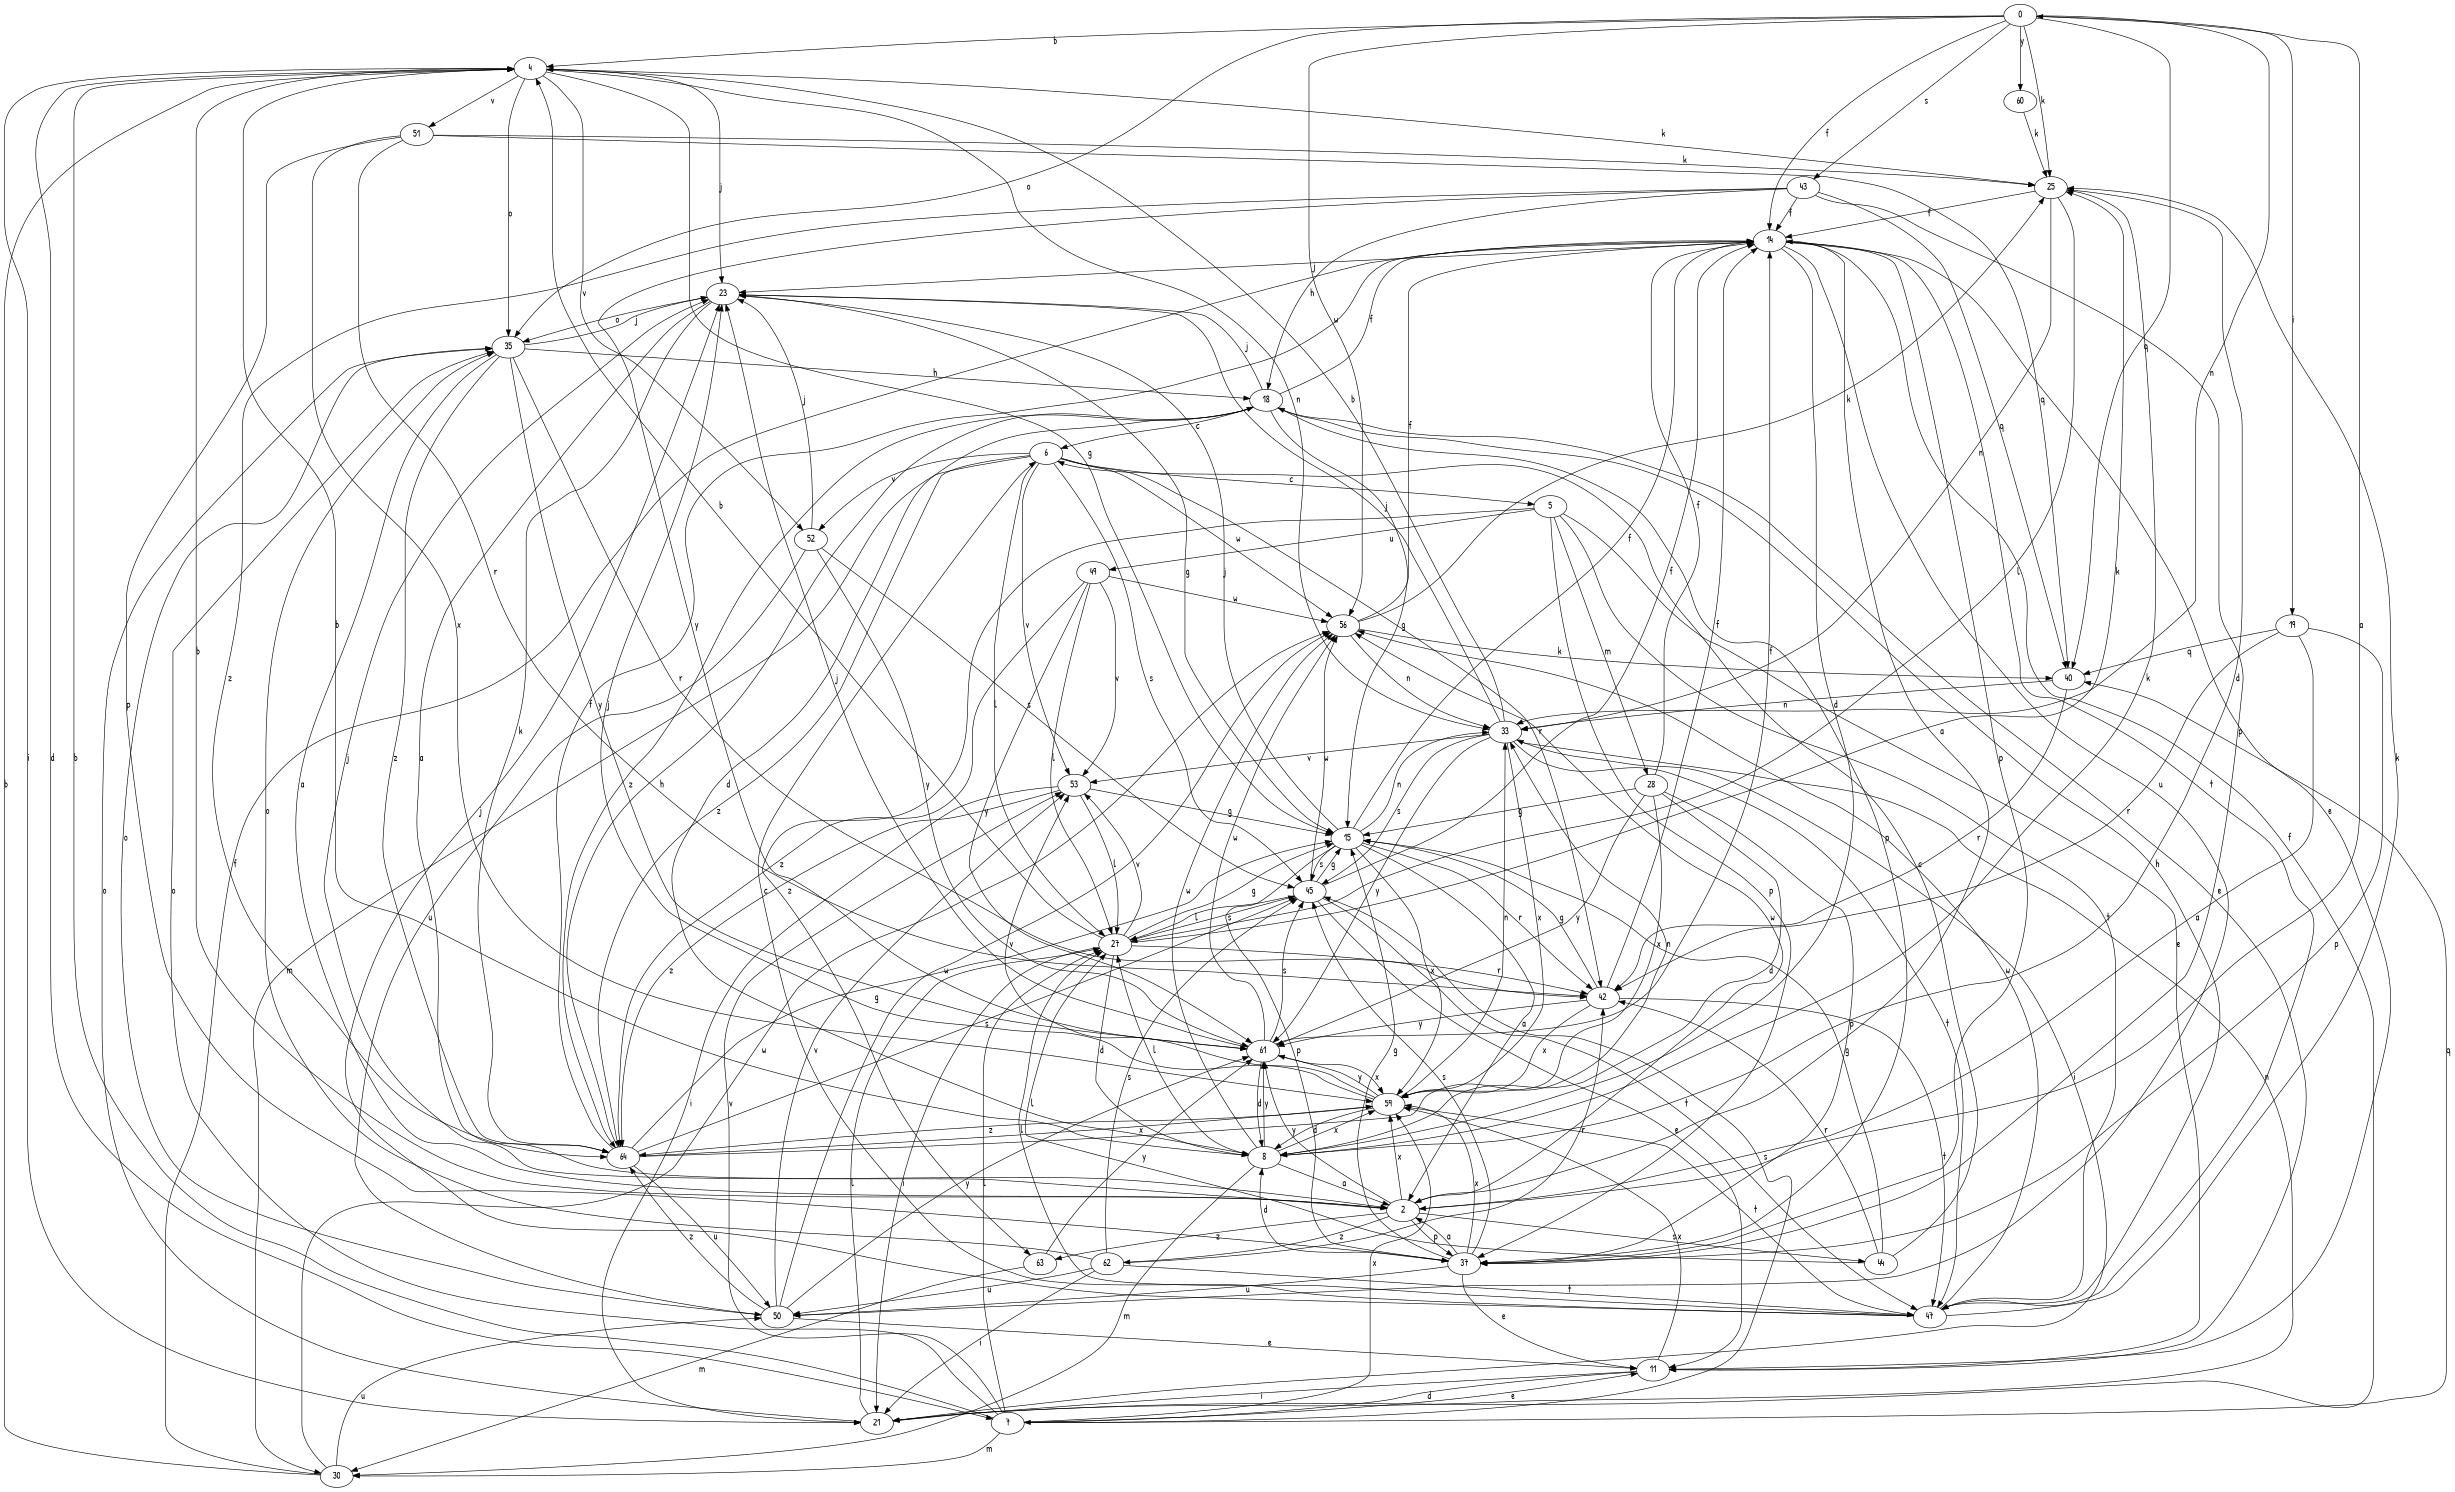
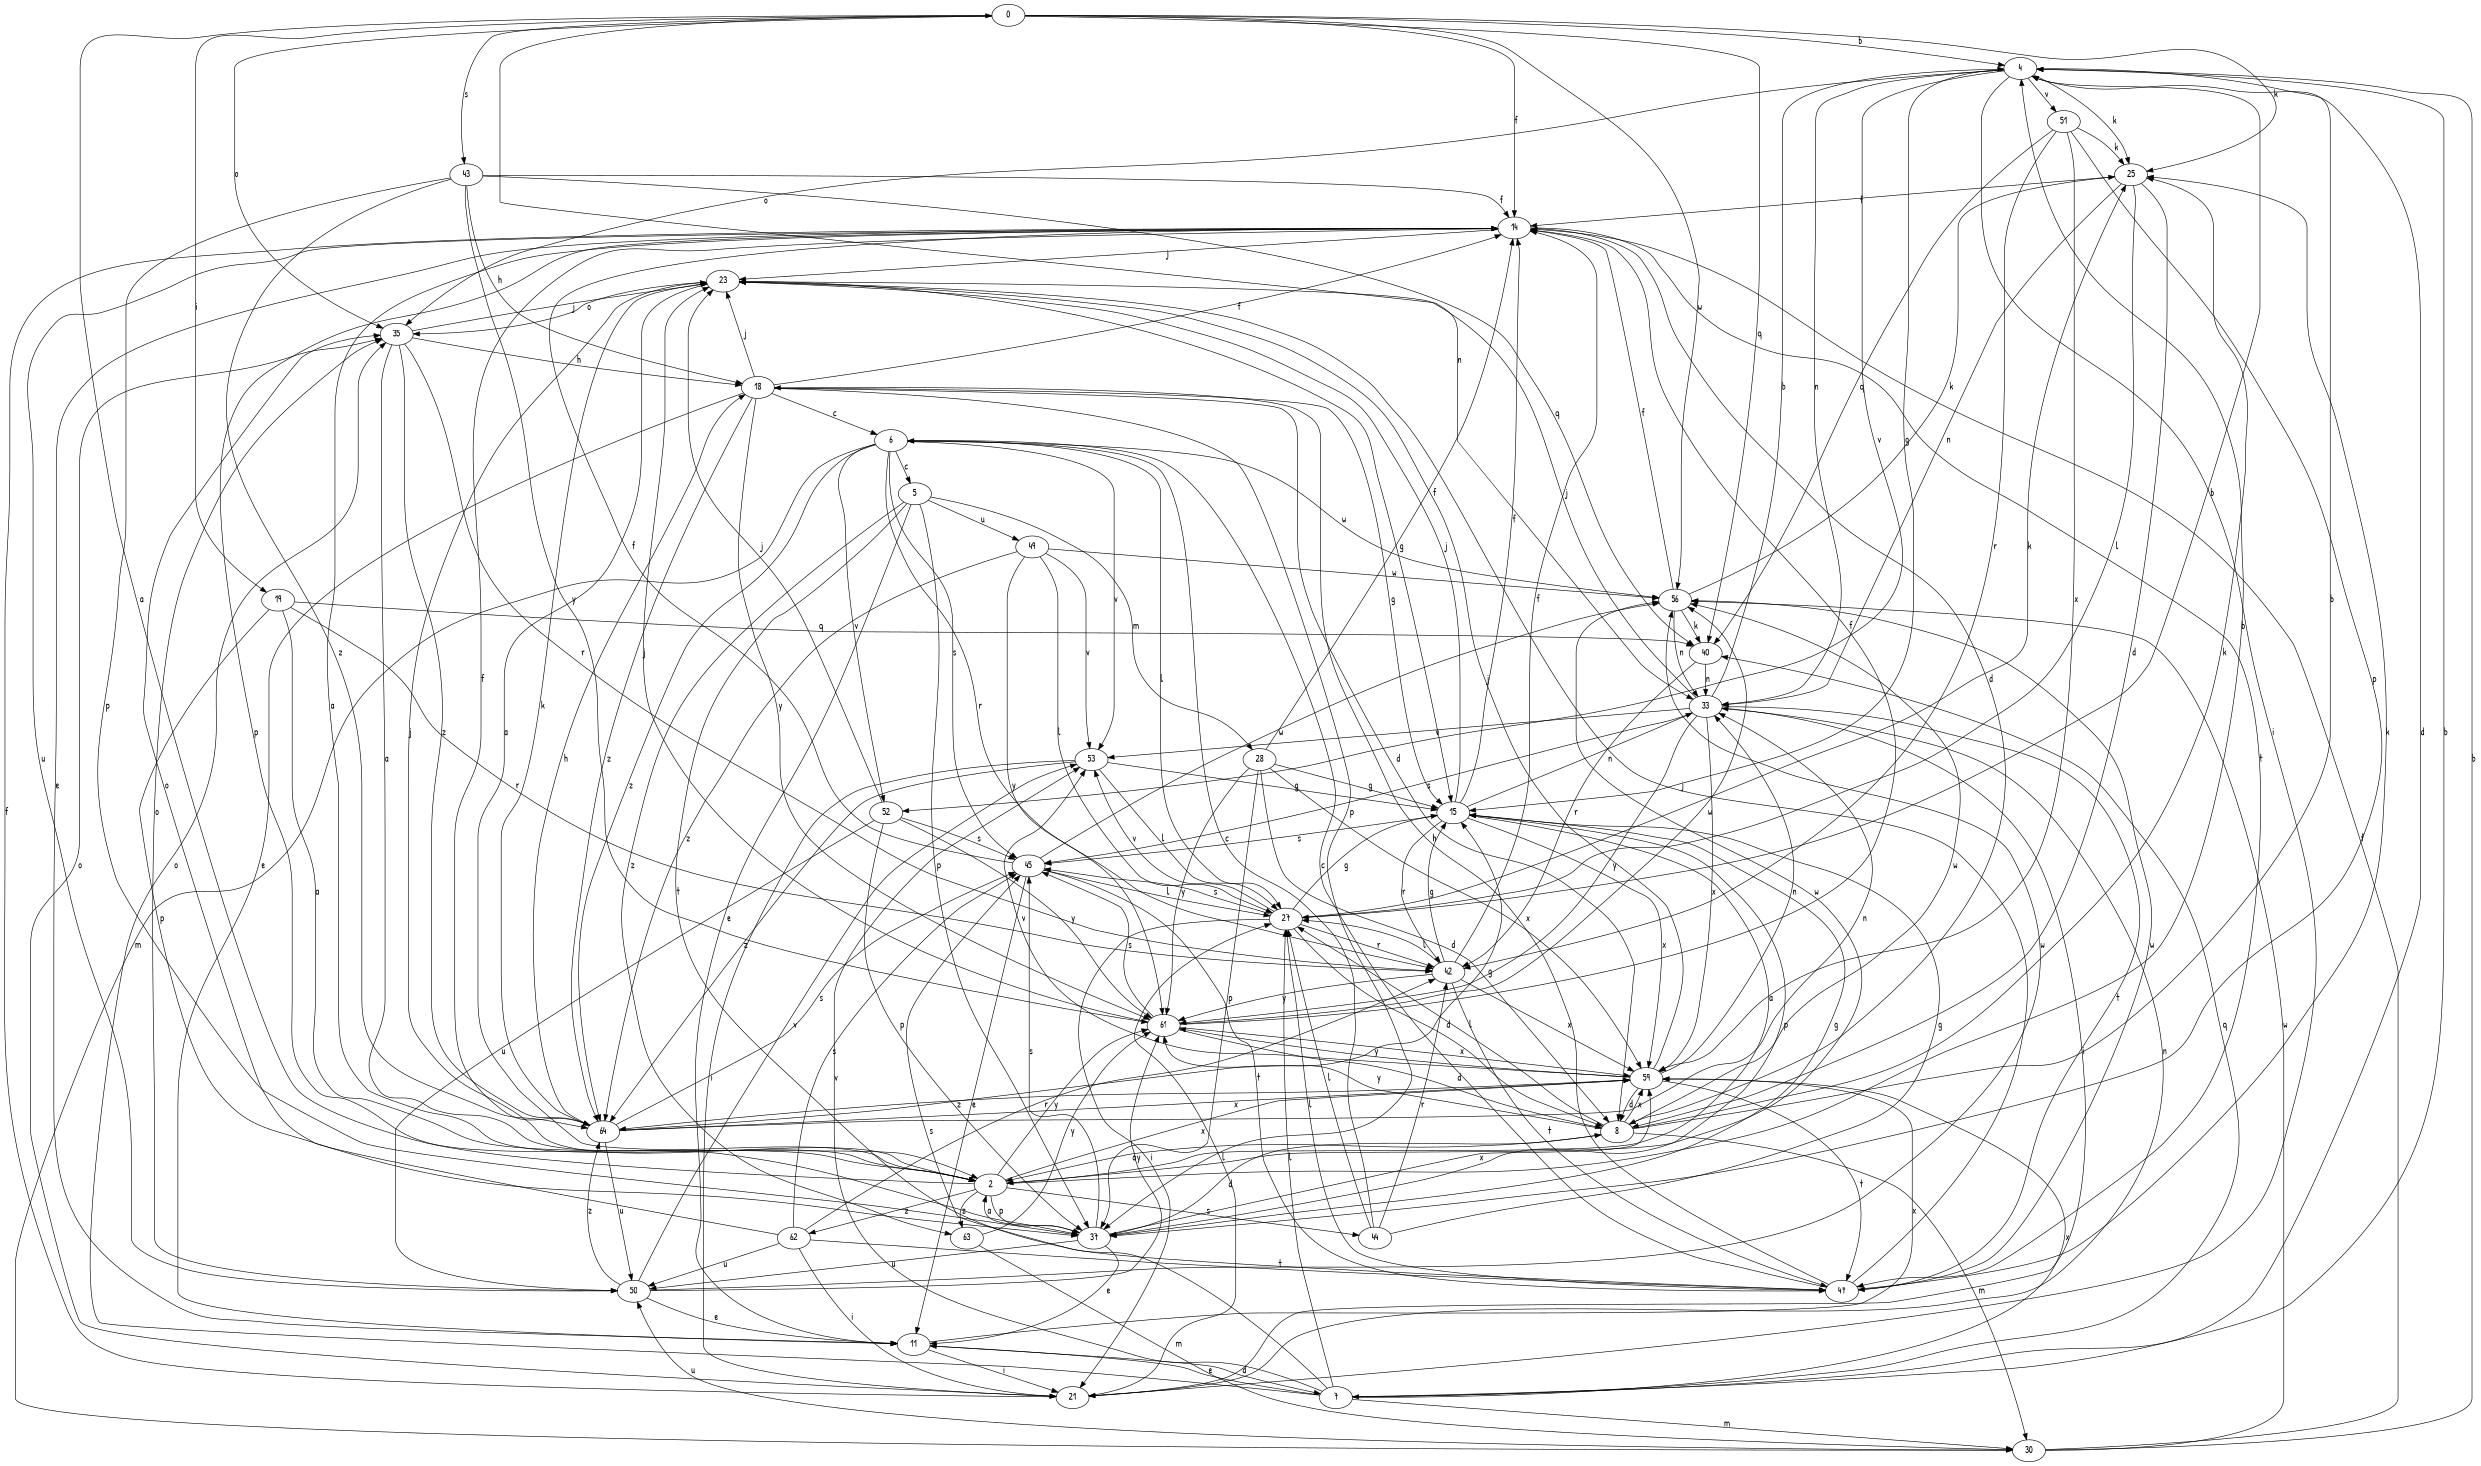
node "60": removed
edge "4" -> "23": removed, label "j"
edge "45" -> "15": removed, label "g"
edge "35" -> "61": now "18" -> "61"
edge "42" -> "27": added, label "l"
edge "52" -> "37": added, label "p"
